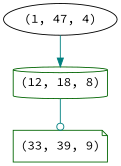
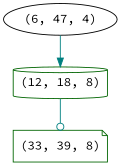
node "(1, 47, 4)": label "(1, 47, 4)" -> "(6, 47, 4)"
node "(33, 39, 9)": label "(33, 39, 9)" -> "(33, 39, 8)"
